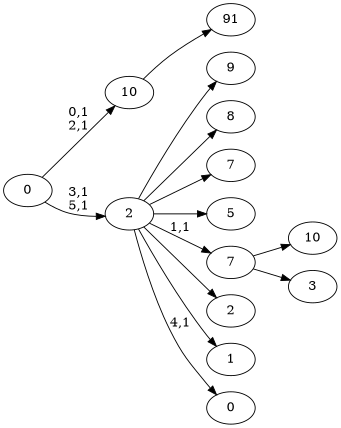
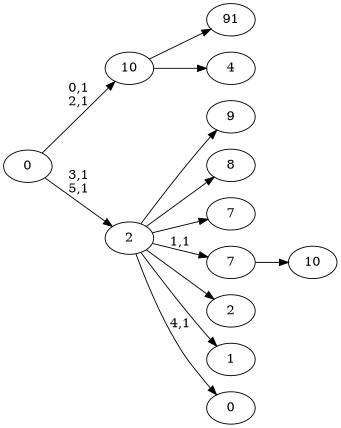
node "4": added
node "5": removed
node "3": removed
